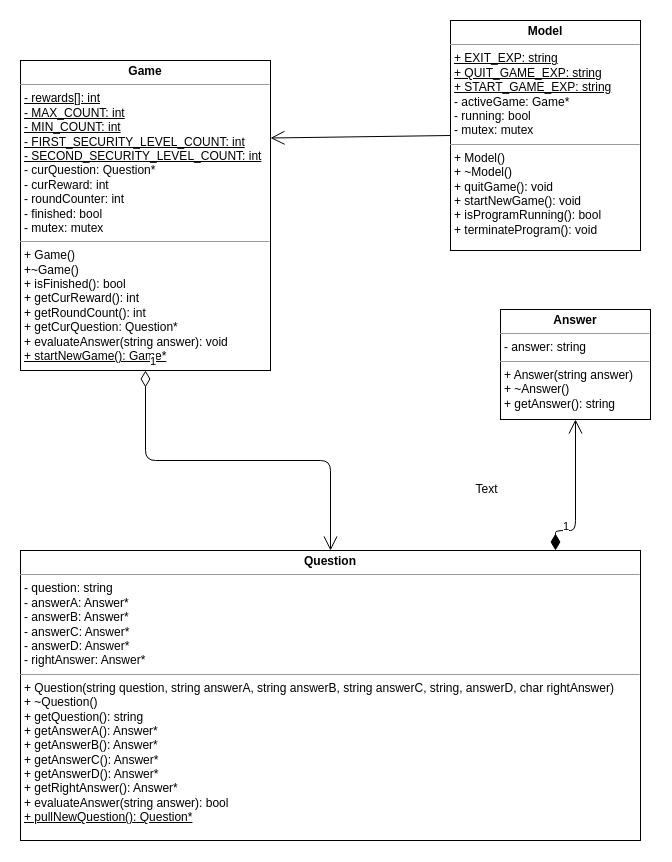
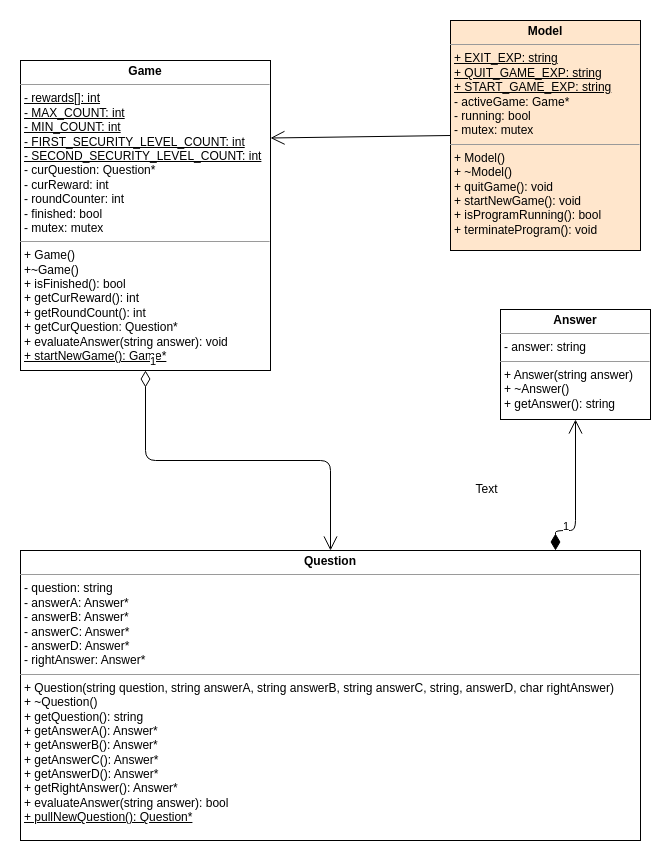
node "Model + EXIT_EXP: string + QUIT_GAME_EXP: string + START_GAME_EXP: string - activeGame: Game* - running: bool - mutex: mutex + Model() + ~Model() + quitGame(): void + startNewGame(): void + isProgramRunning(): bool + terminateProgram(): void": fillcolor #ffffff -> #ffe6cc
